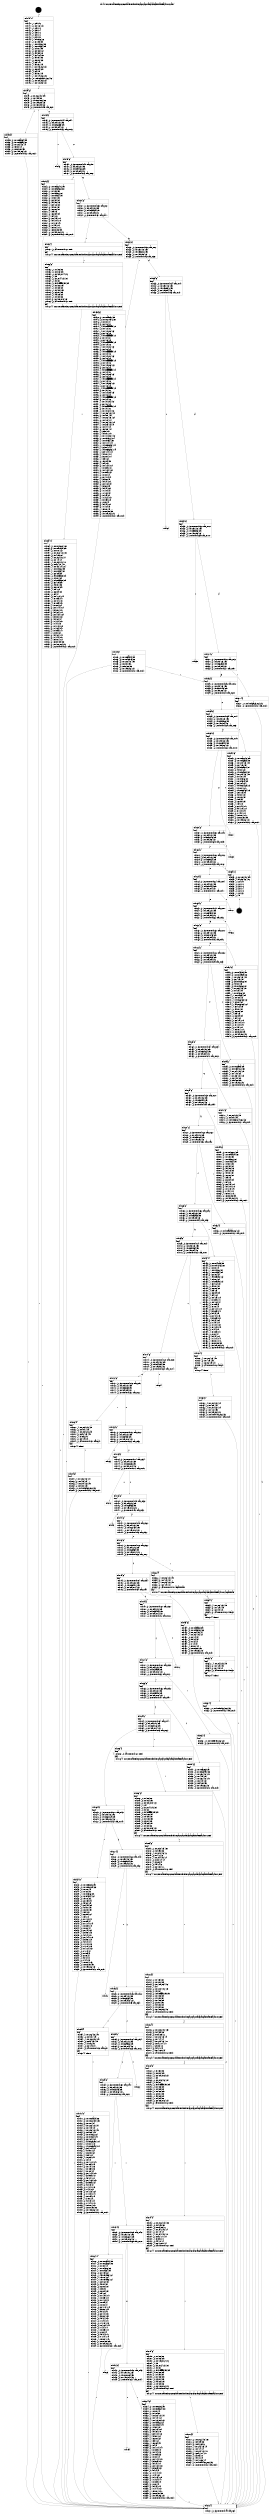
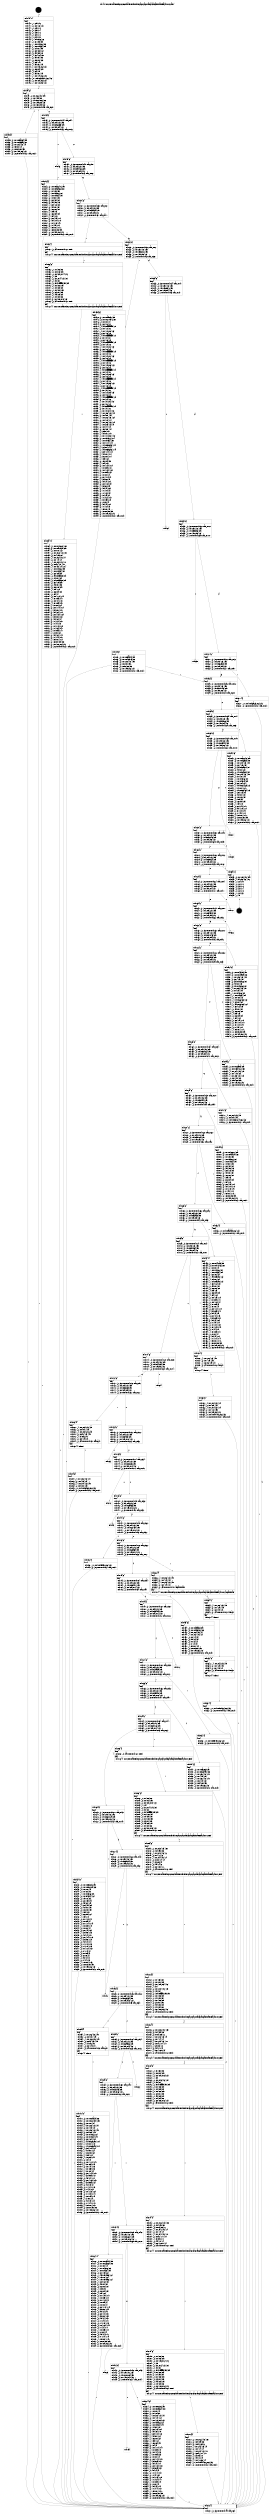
edge "0x4014eb [28]" -> "0x402246 [86]": now "0x402463" -> "0x402246 [86]"
node "0x401dc8 [15]": added
edge "0x40186b [28]" -> "0x40248b [137]": now "0x40186b [28]" -> "0x402408"
